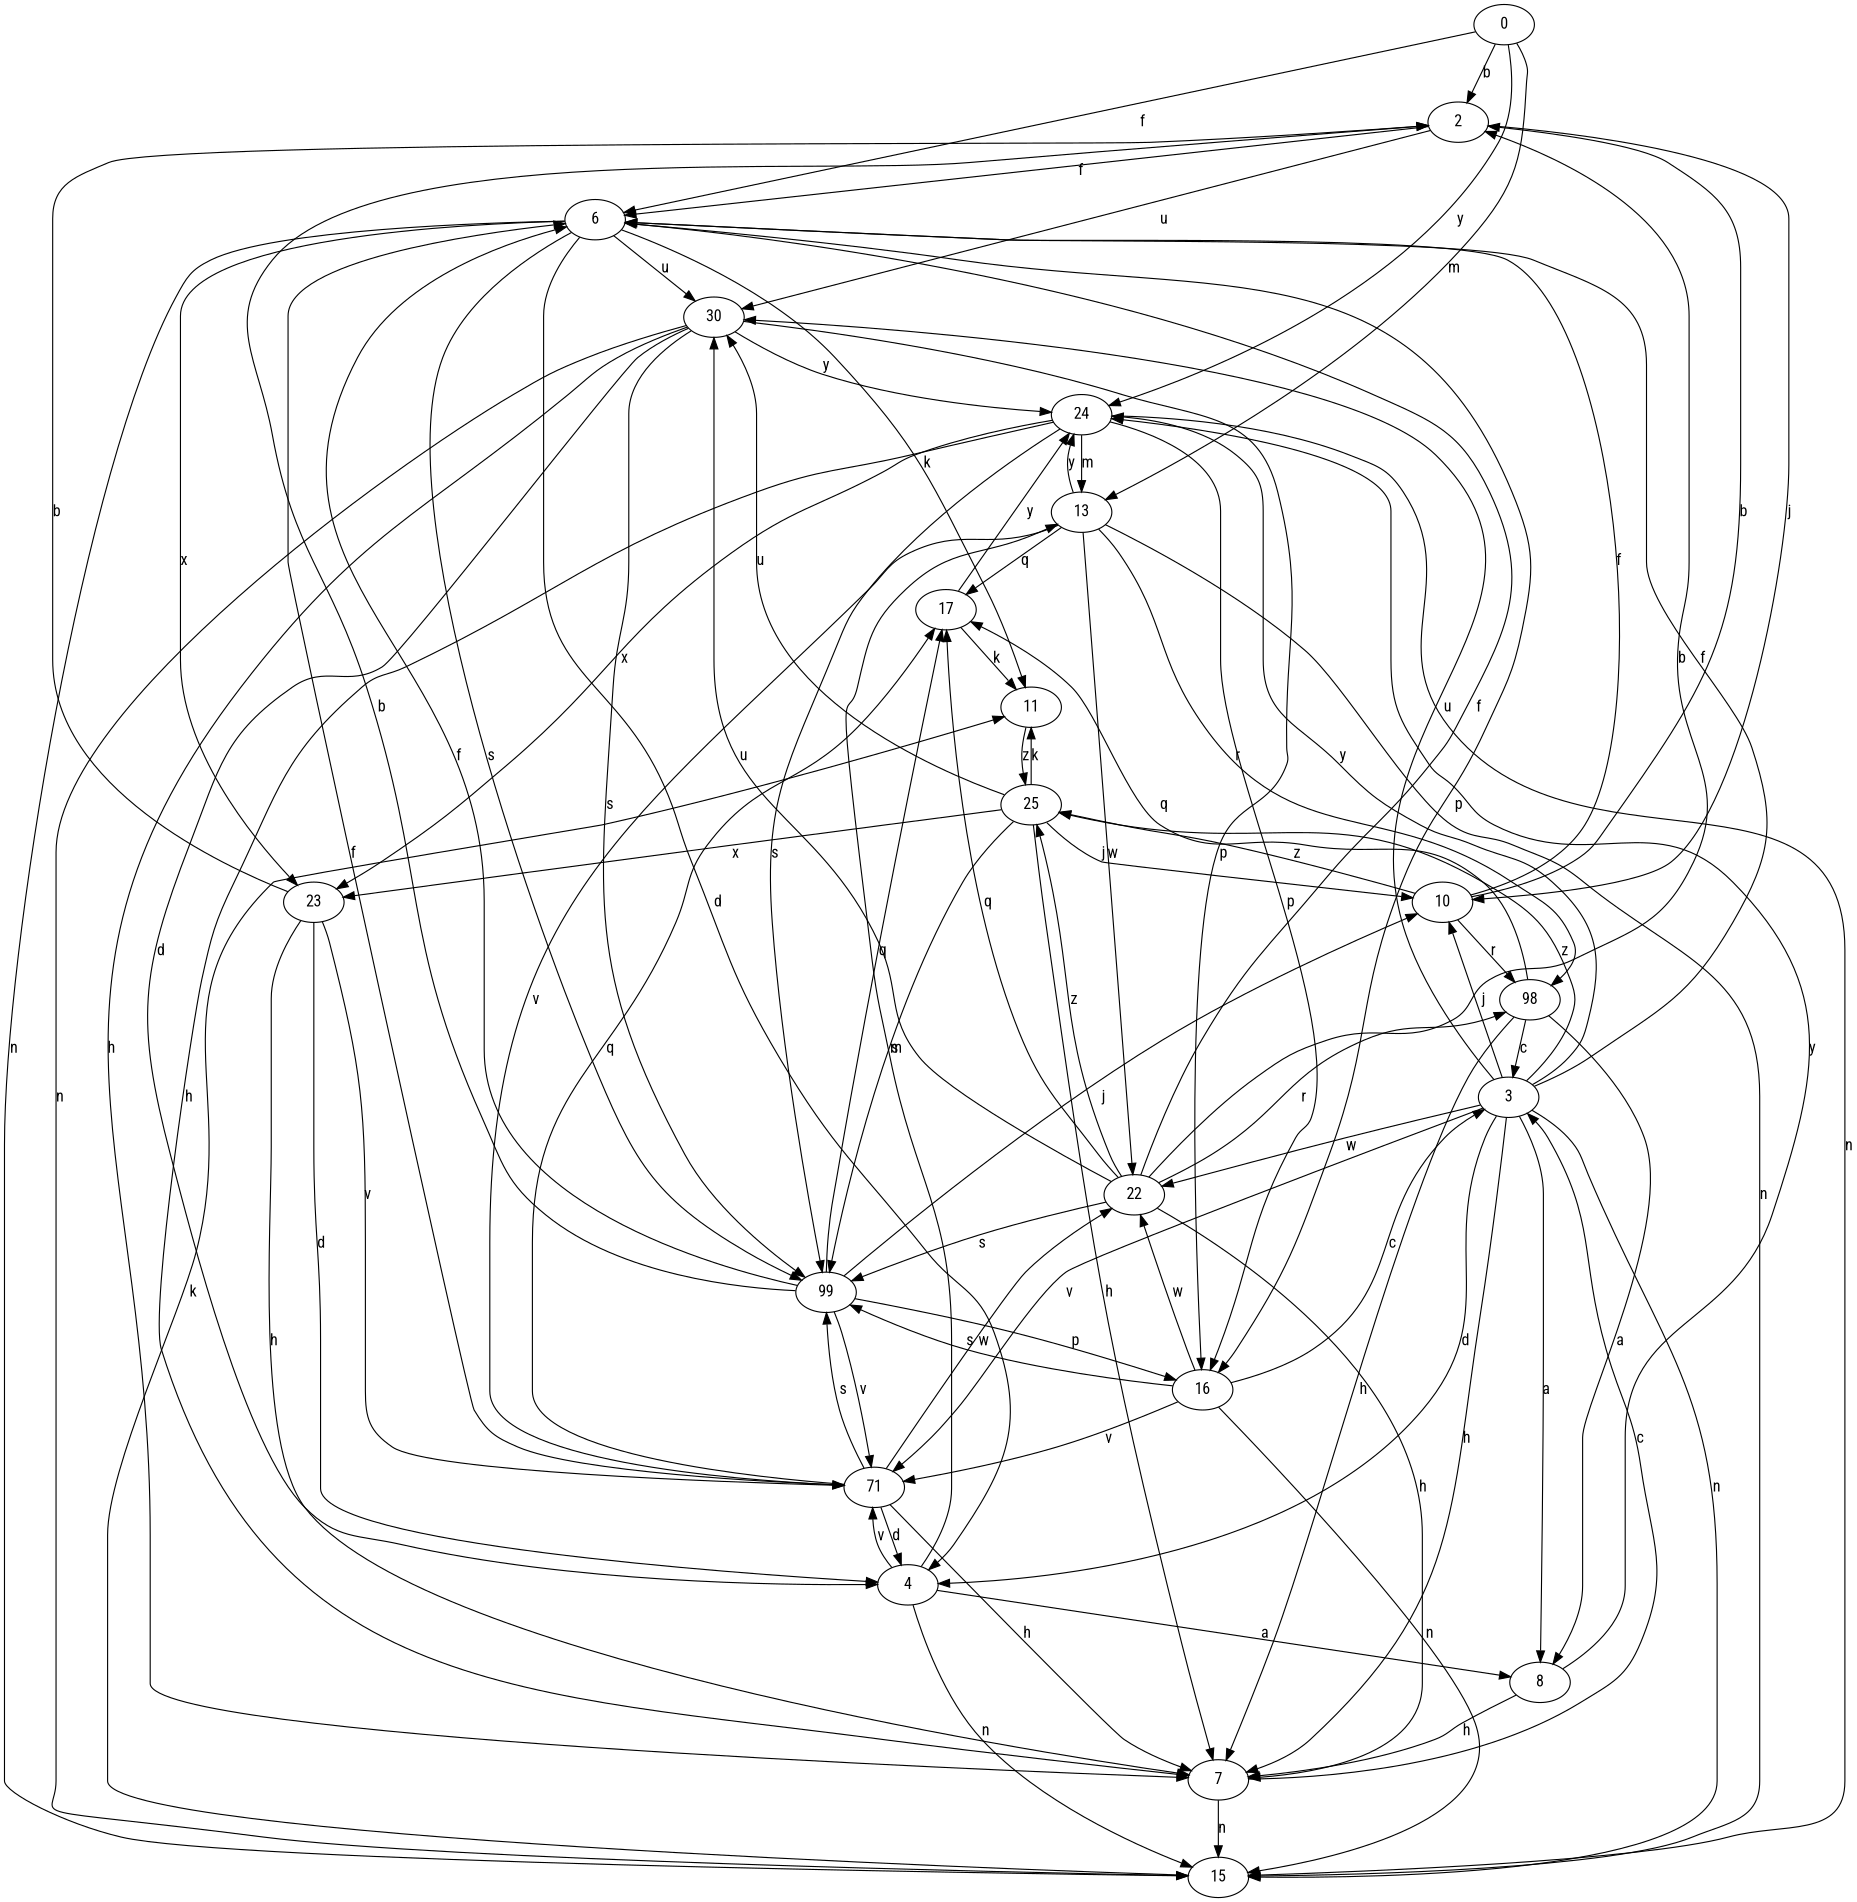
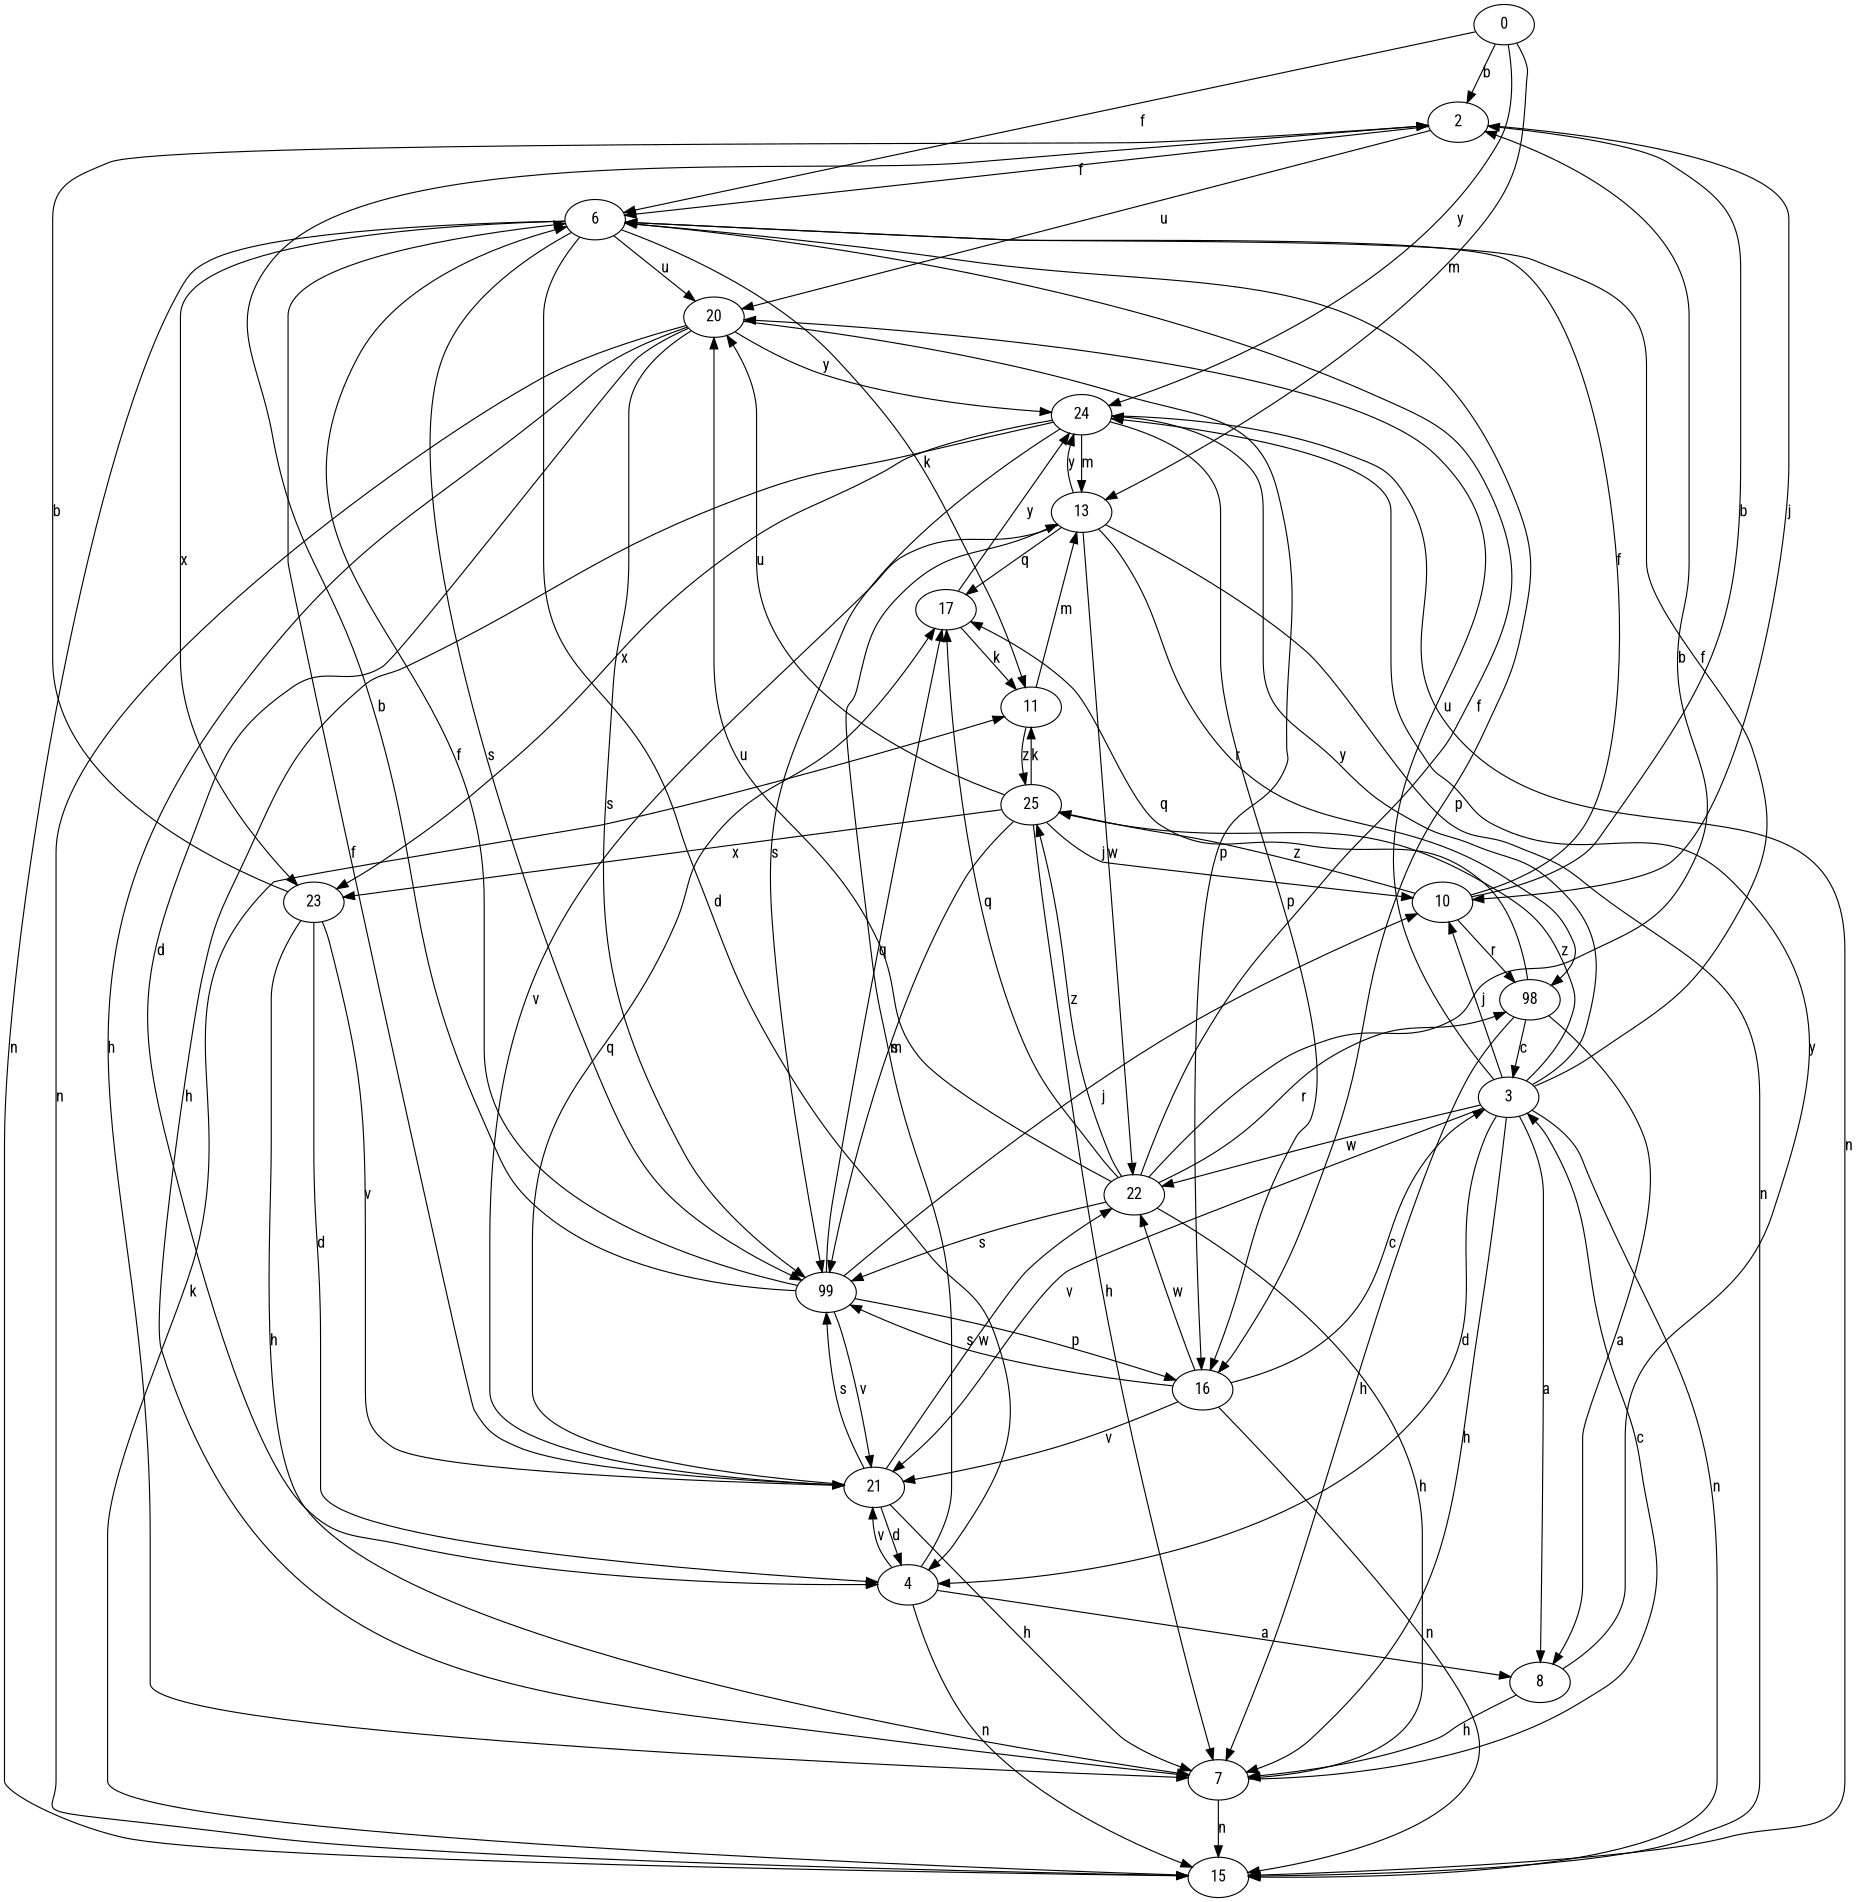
node "30": label "30" -> "20"
edge "11" -> "13": added, label "m"
node "71": label "71" -> "21"
